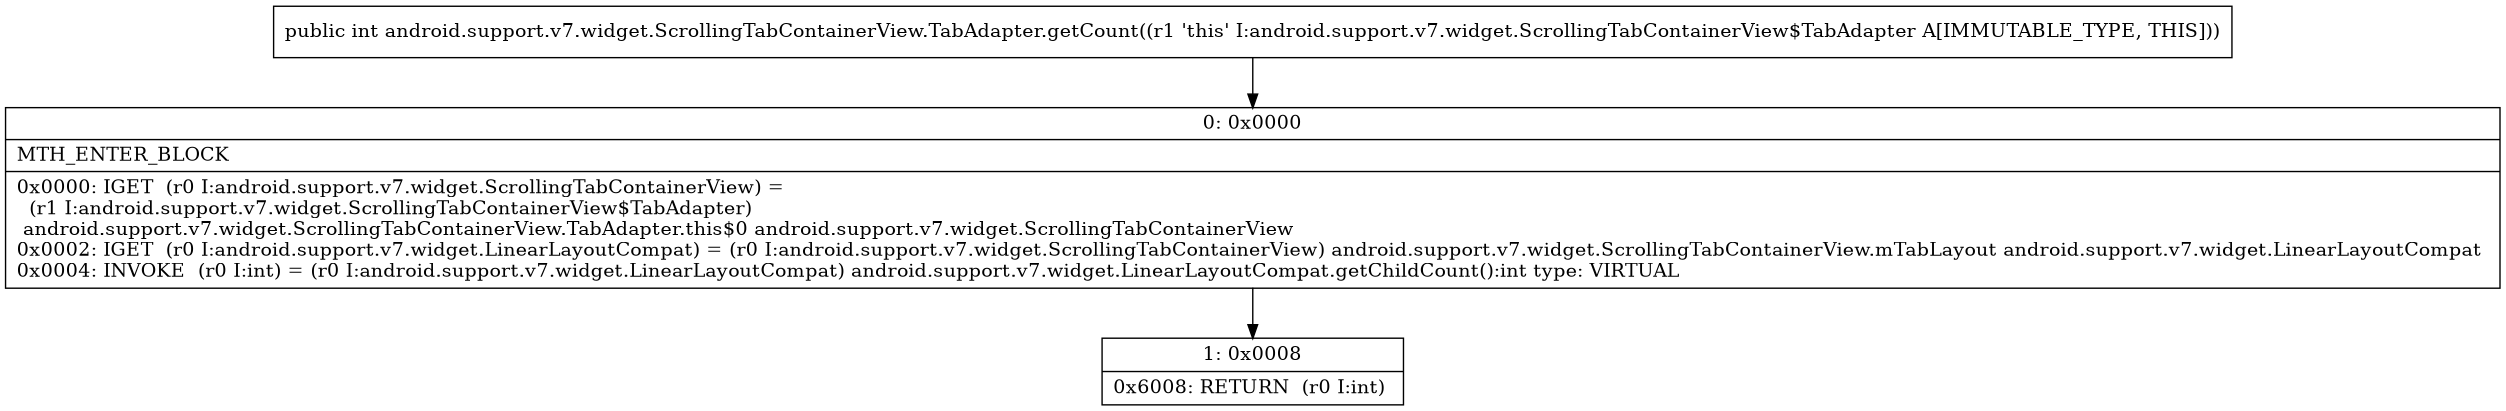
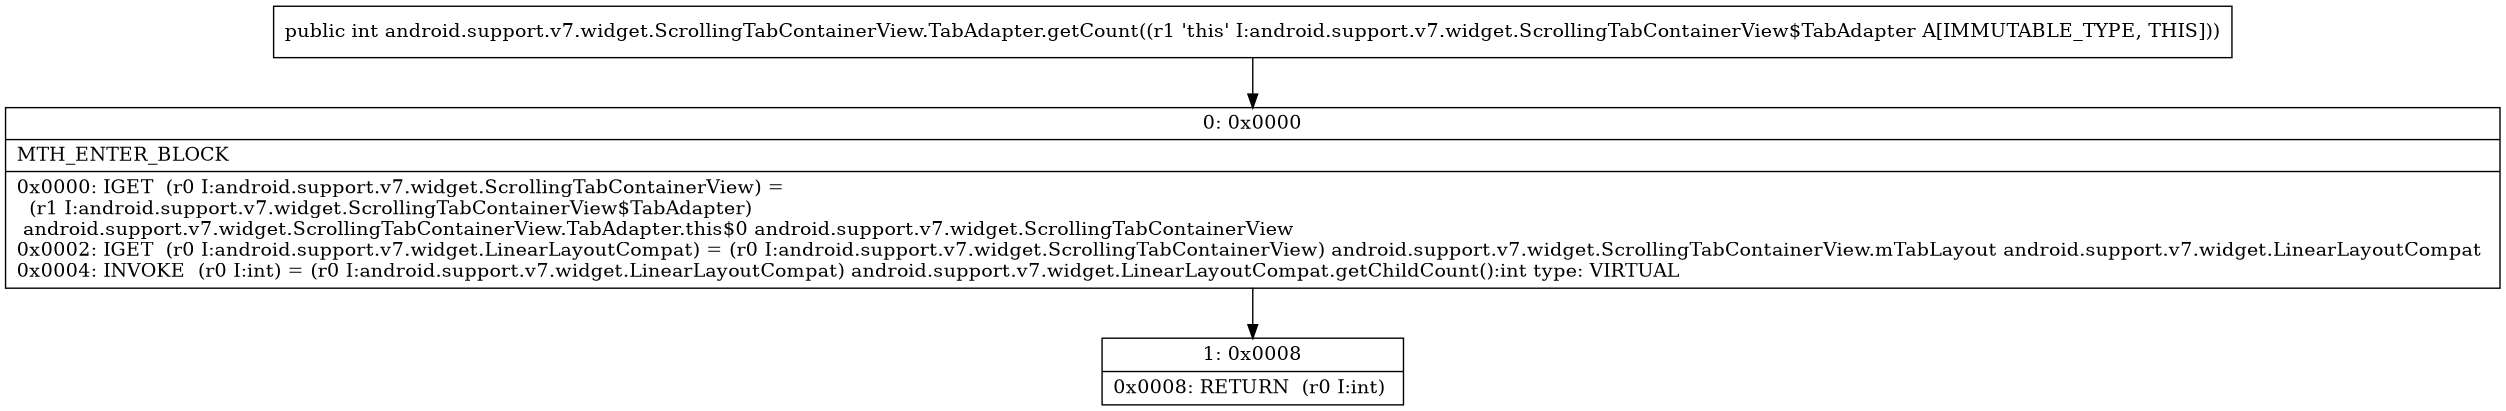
node "1: 0x0008": text "0x6008: RETURN  (r0 I:int)" -> "0x0008: RETURN  (r0 I:int)"
